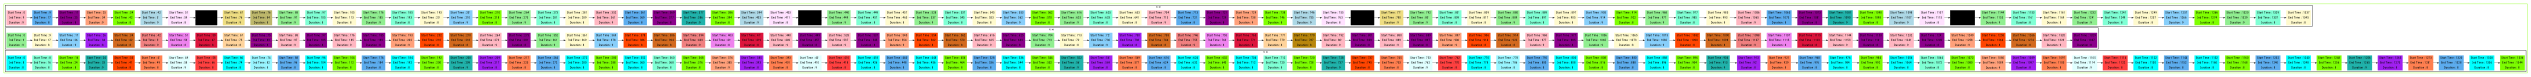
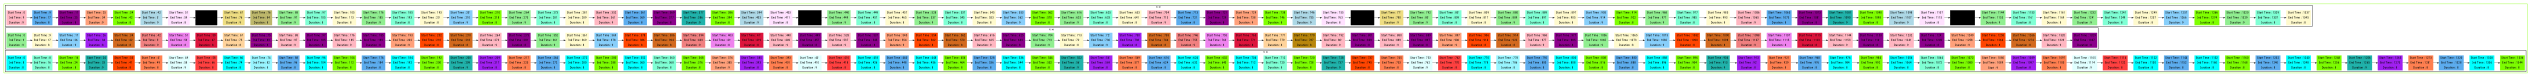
node "Start Time : 457": text "Time Time : 465" -> "End Time : 465"
node "Start Time : 1080": text "Duration : 9" -> "Start : 9"
